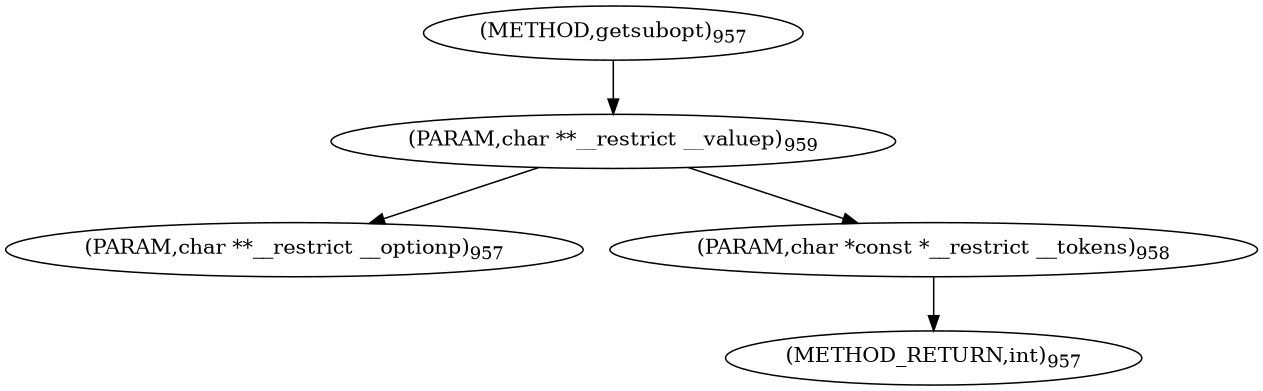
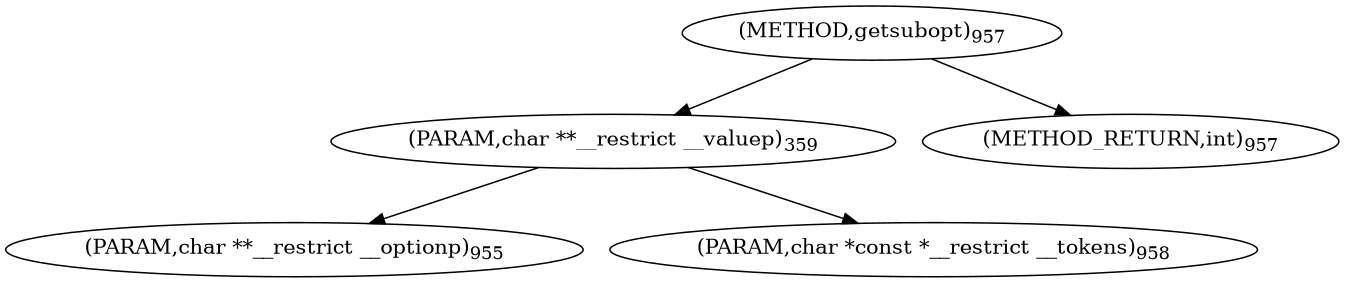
node "(PARAM,char **__restrict __valuep)": text "959" -> "359"
node "(PARAM,char **__restrict __optionp)": text "957" -> "955"
edge "(PARAM,char *const *__restrict __tokens)" -> "(METHOD_RETURN,int)": now "(METHOD,getsubopt)" -> "(METHOD_RETURN,int)"
